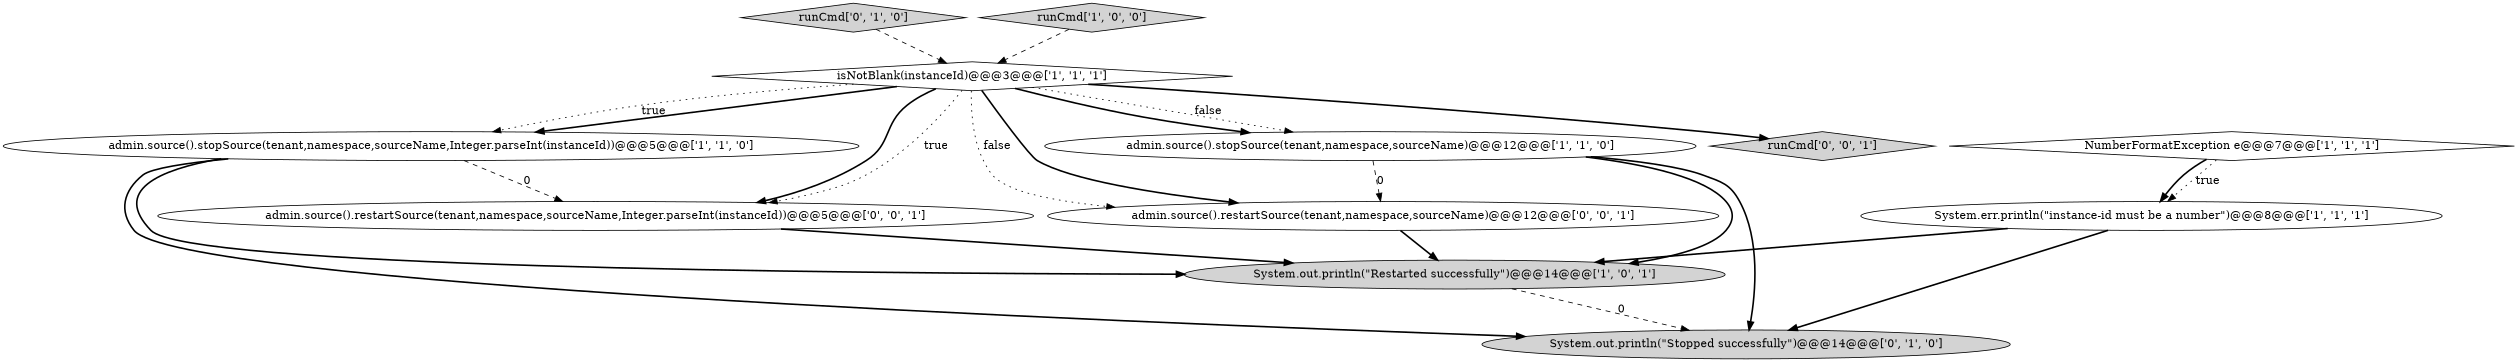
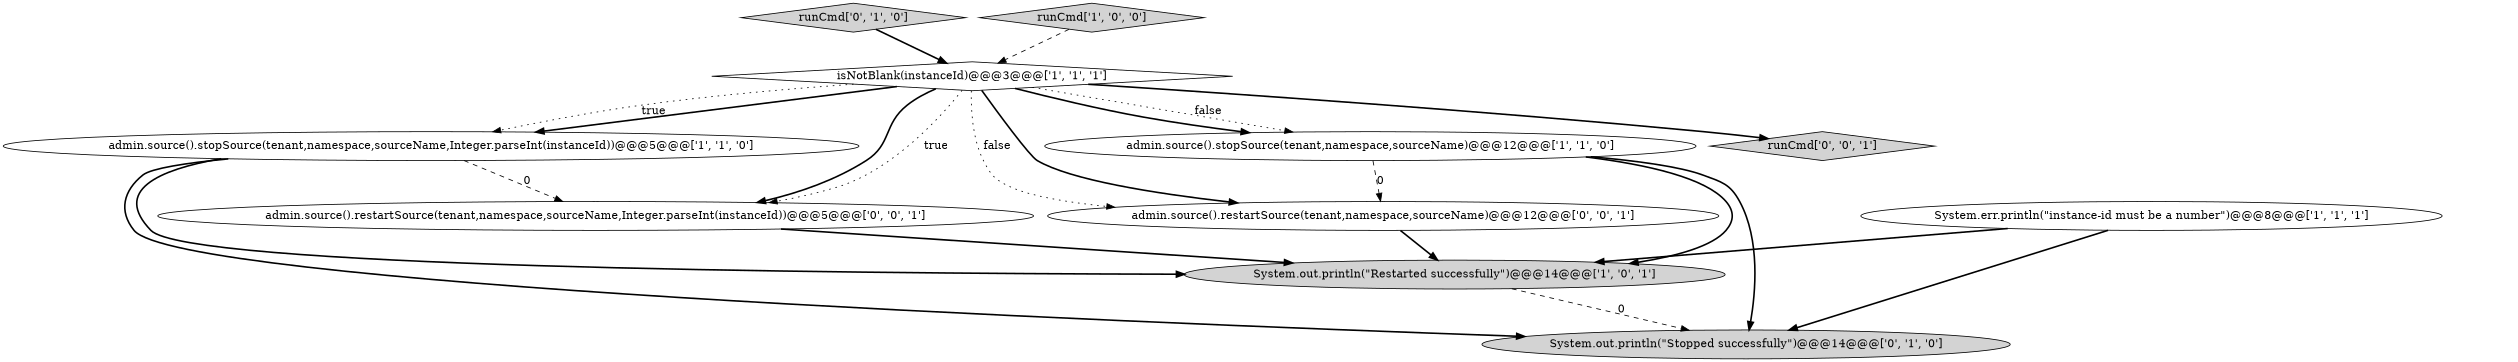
edge "runCmd['0', '1', '0']" -> "isNotBlank(instanceId)@@@3@@@['1', '1', '1']": style dashed -> bold
node "NumberFormatException e@@@7@@@['1', '1', '1']": removed
